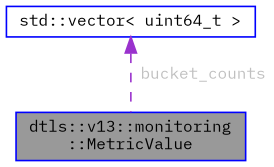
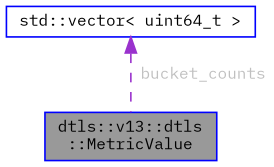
node "dtls::v13::monitoring ::MetricValue": label "dtls::v13::monitoring ::MetricValue" -> "dtls::v13::dtls ::MetricValue"
